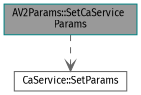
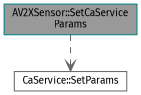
node "AV2Params::SetCaService Params": label "AV2Params::SetCaService Params" -> "AV2XSensor::SetCaService Params"
